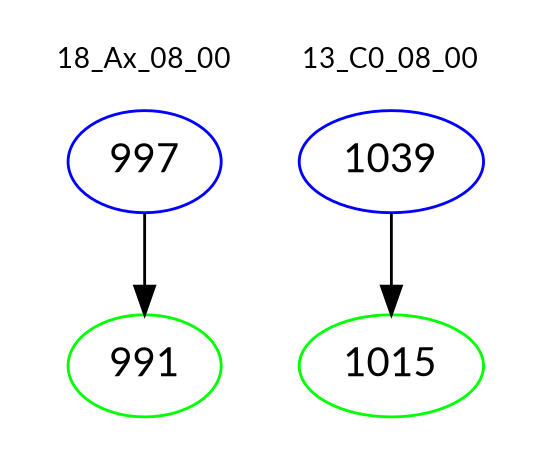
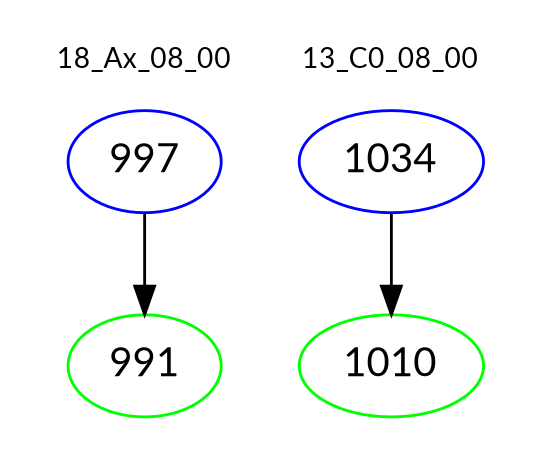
node "1039": label "1039" -> "1034"
node "1015": label "1015" -> "1010"
